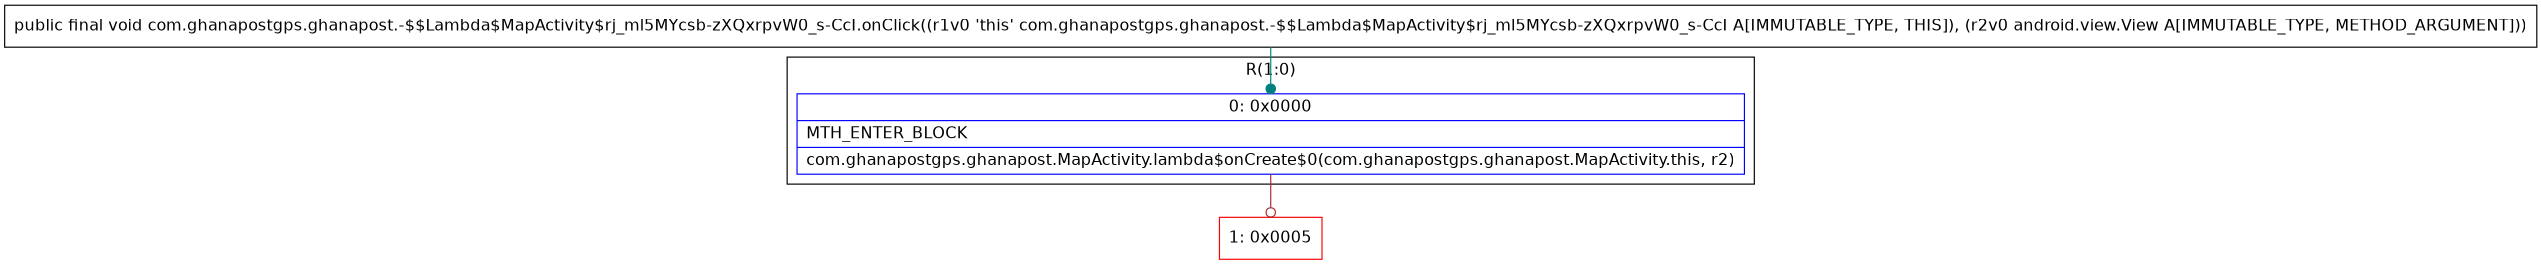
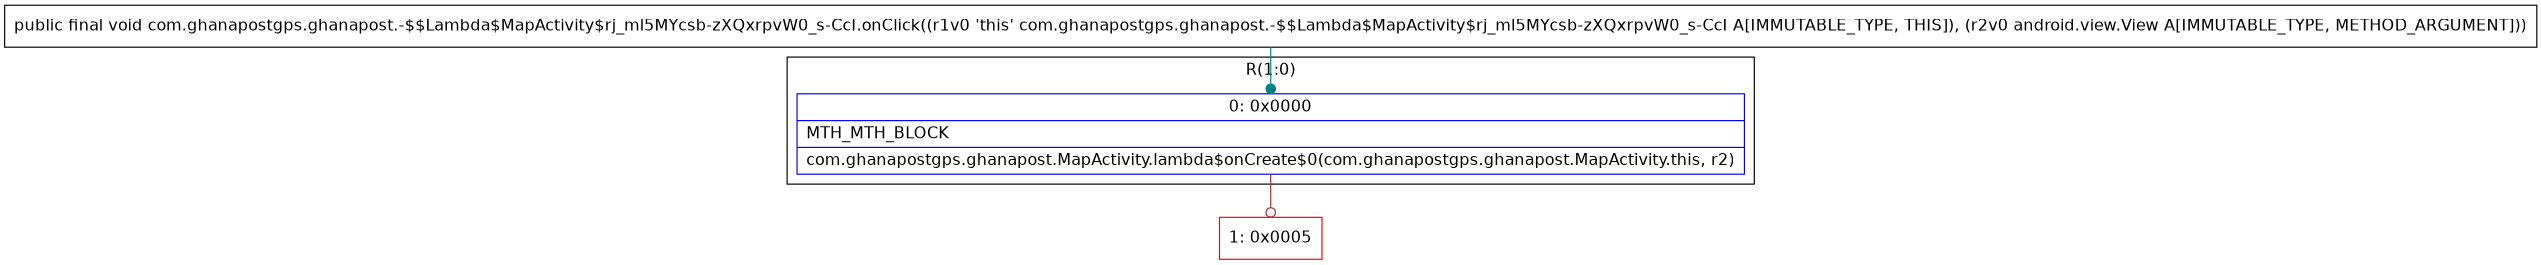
node "0: 0x0000": text "MTH_ENTER_BLOCK" -> "MTH_MTH_BLOCK"
